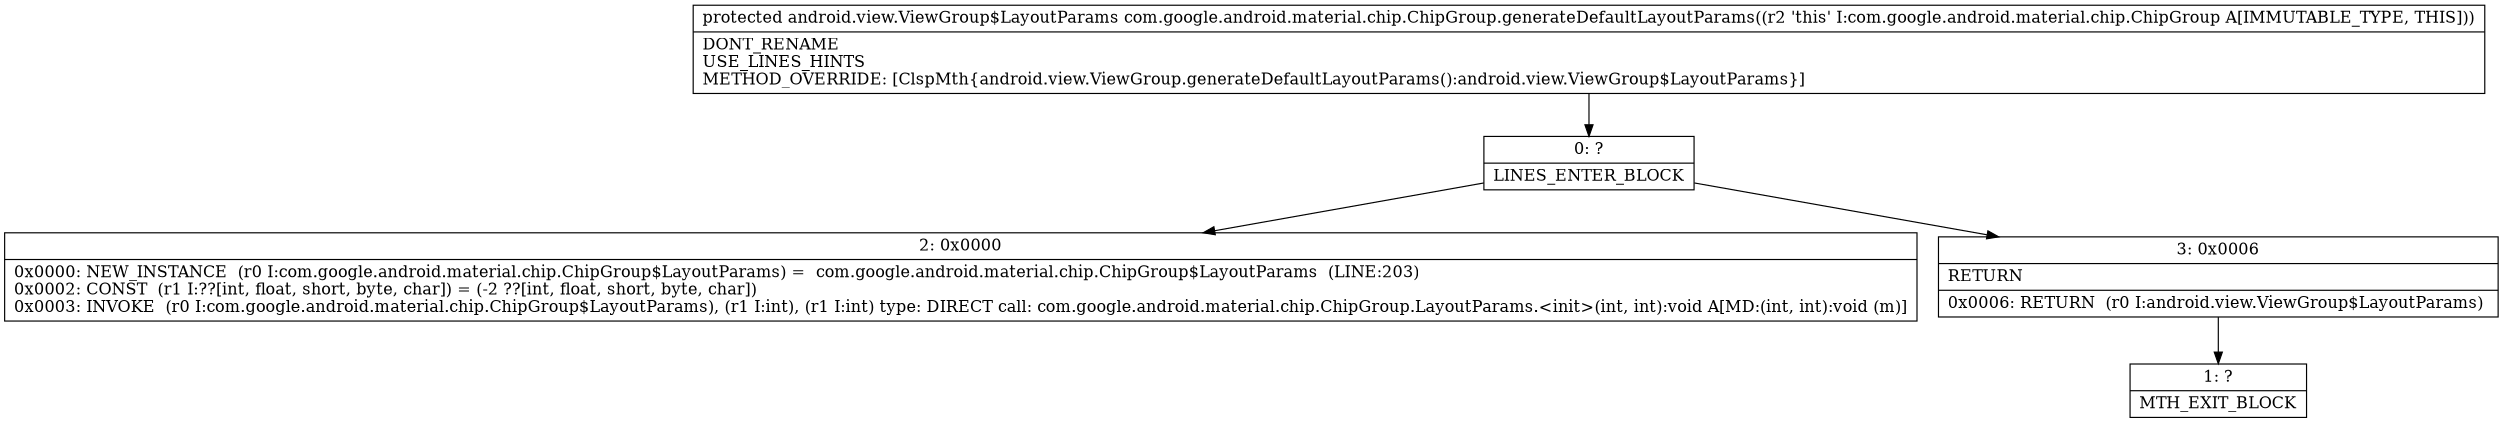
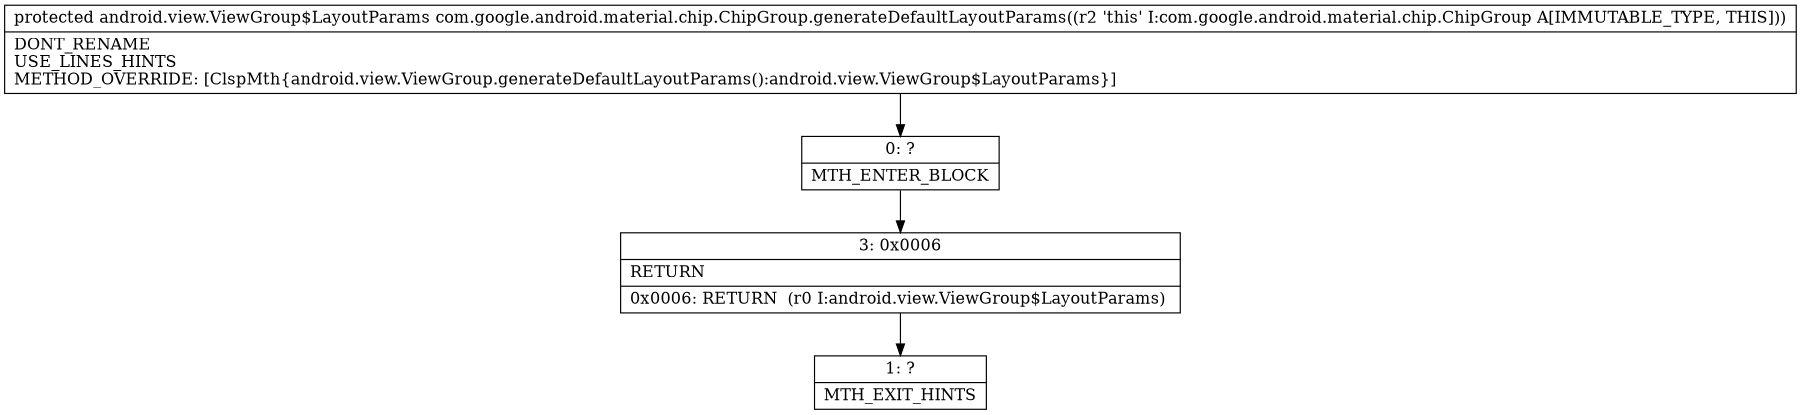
node "0: ?": text "LINES_ENTER_BLOCK" -> "MTH_ENTER_BLOCK"
node "2: 0x0000": removed
node "1: ?": text "MTH_EXIT_BLOCK" -> "MTH_EXIT_HINTS"
